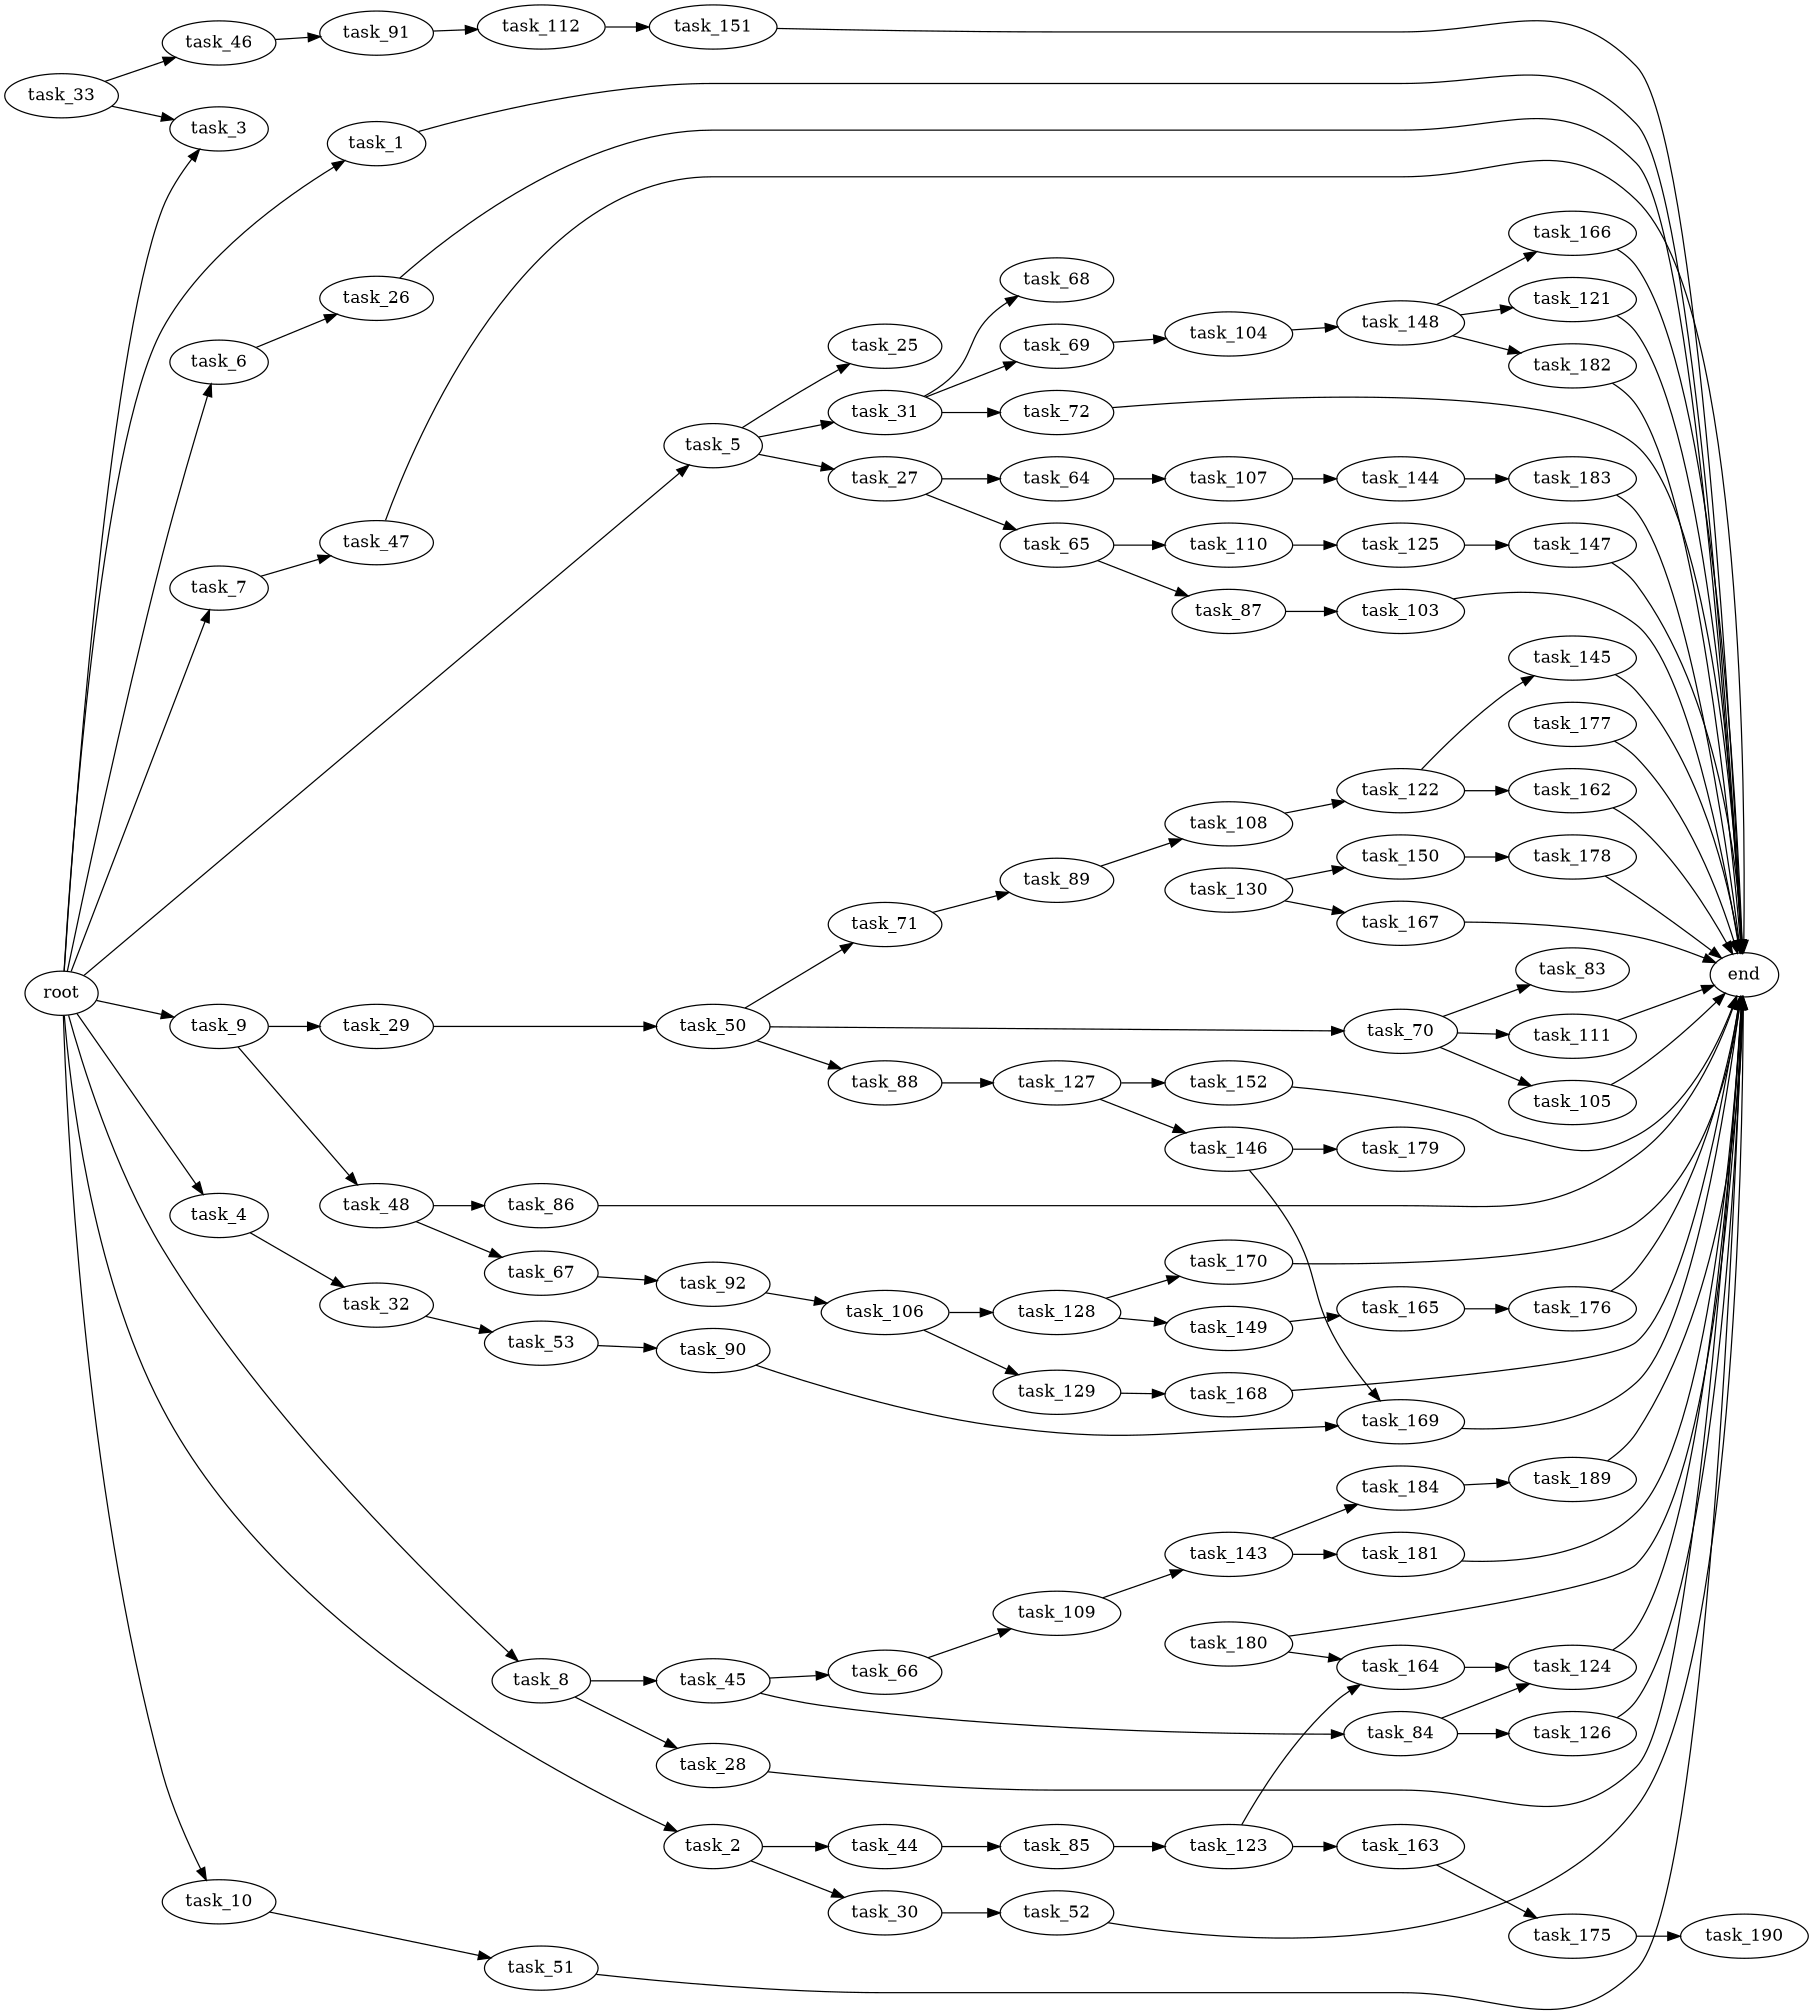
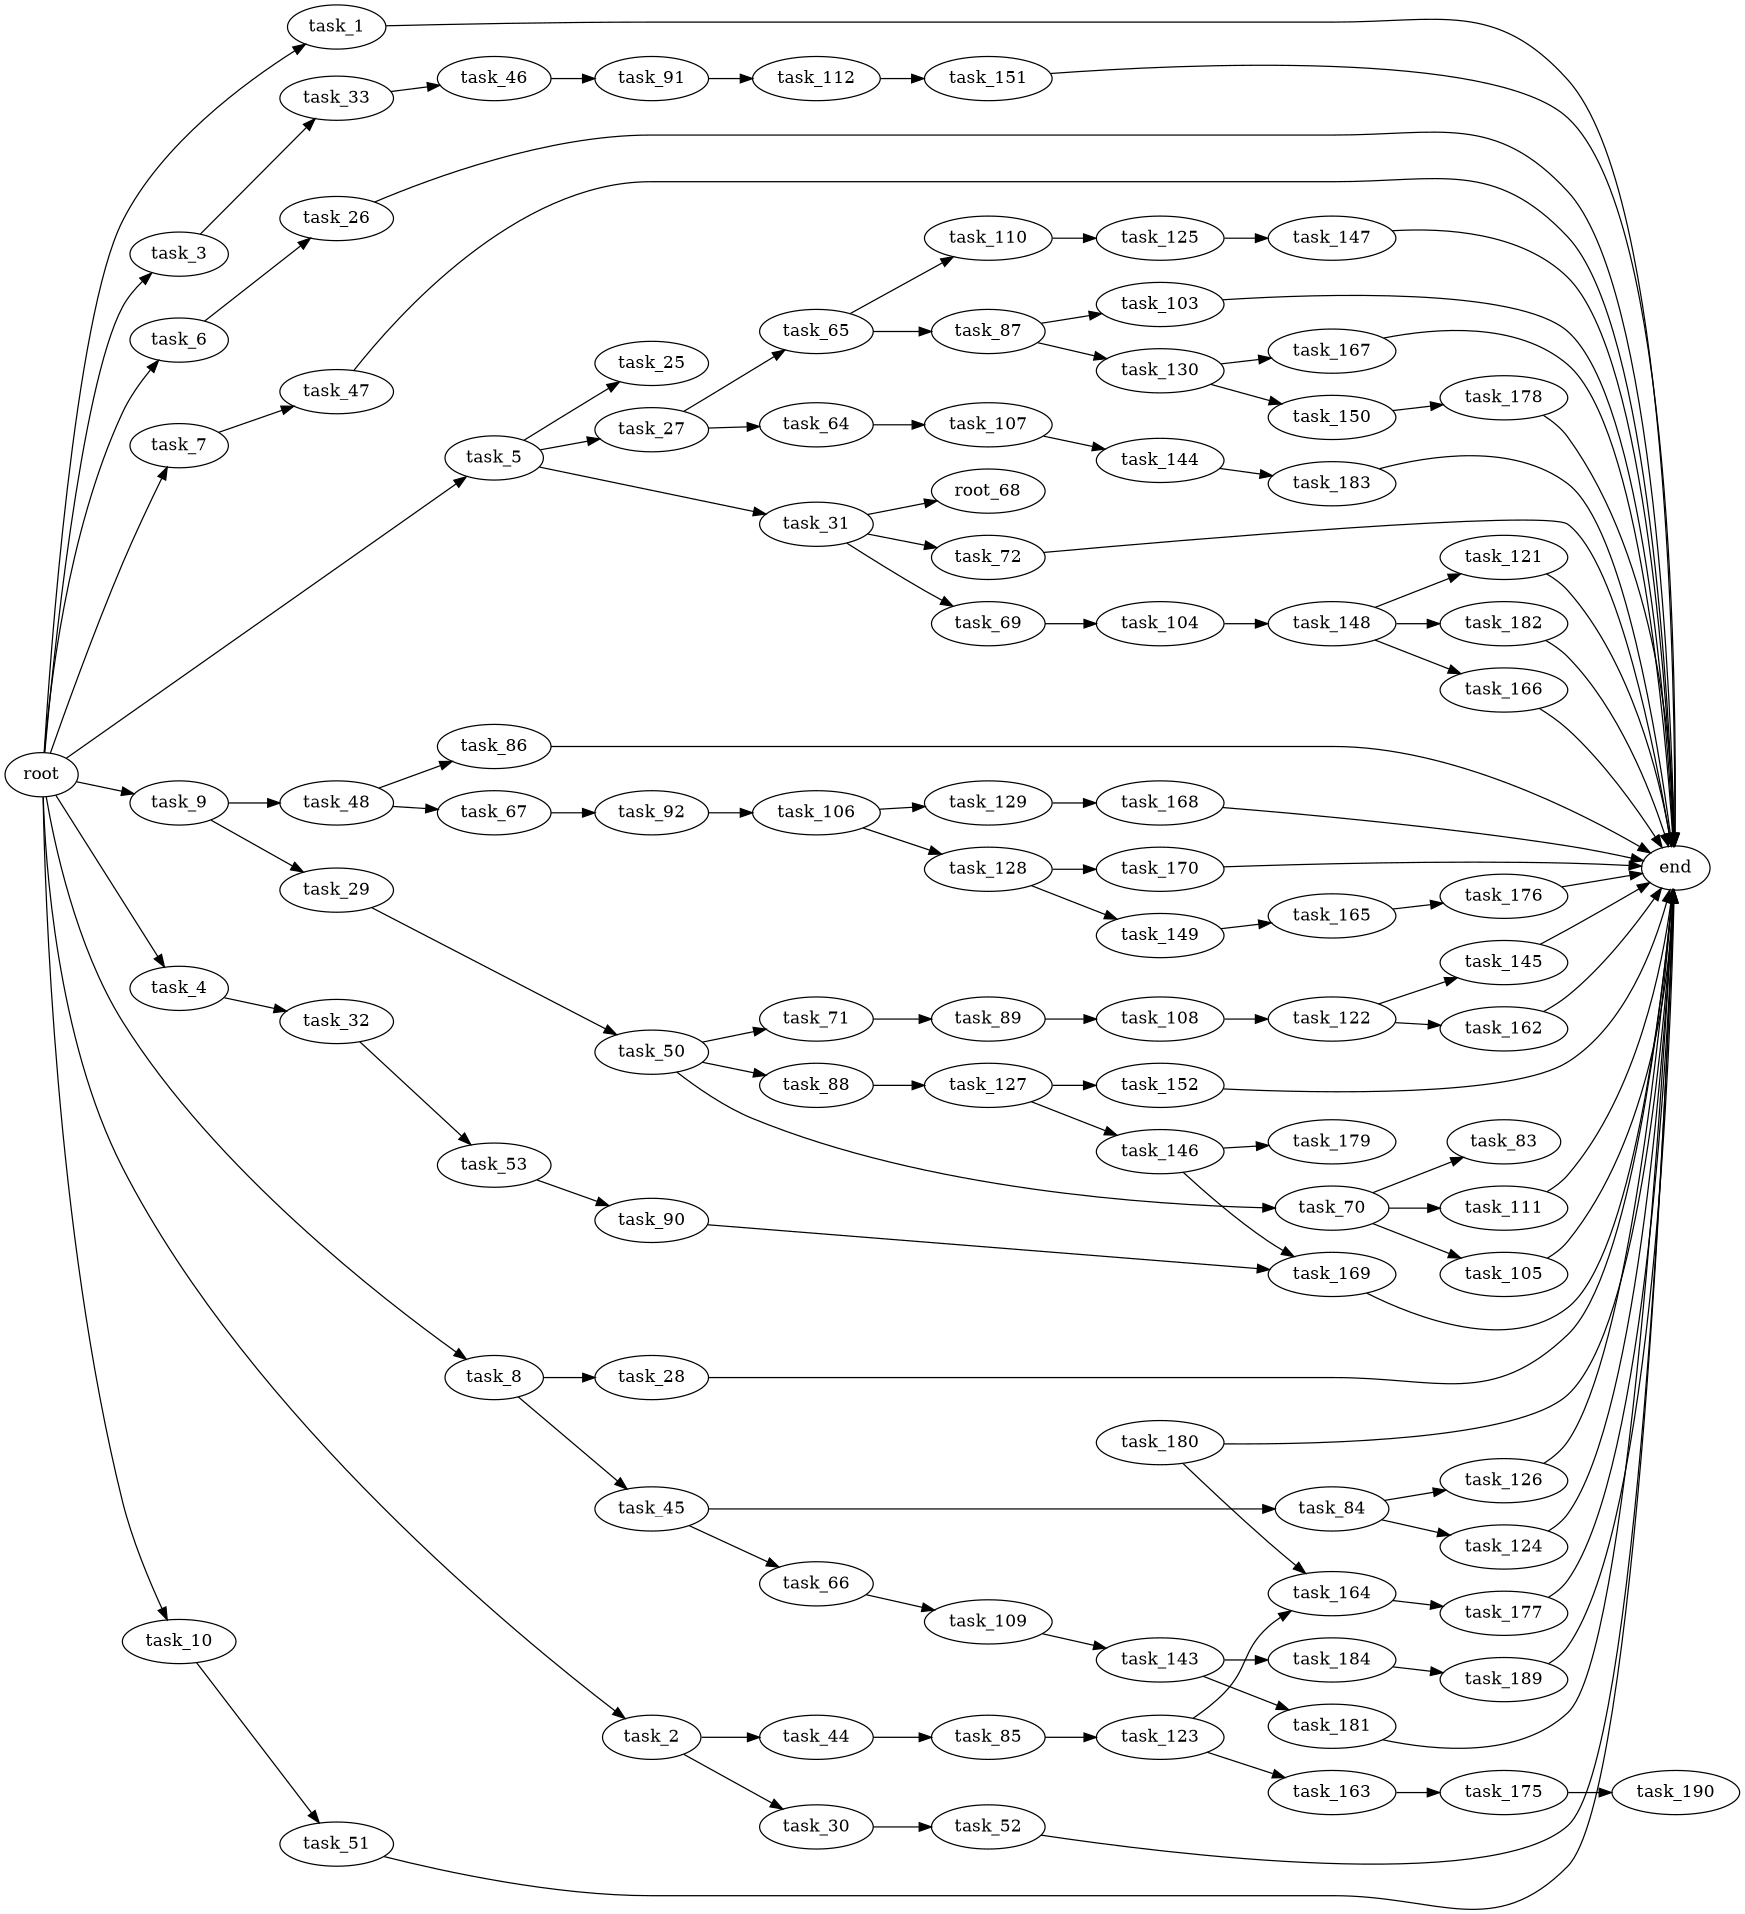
edge "task_33" -> "task_3": reversed
node "task_68": label "task_68" -> "root_68"
edge "task_87" -> "task_130": added
edge "task_164" -> "task_124": now "task_164" -> "task_177"
